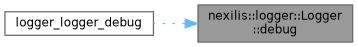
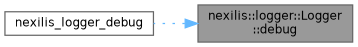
node "logger_logger_debug": label "logger_logger_debug" -> "nexilis_logger_debug"
